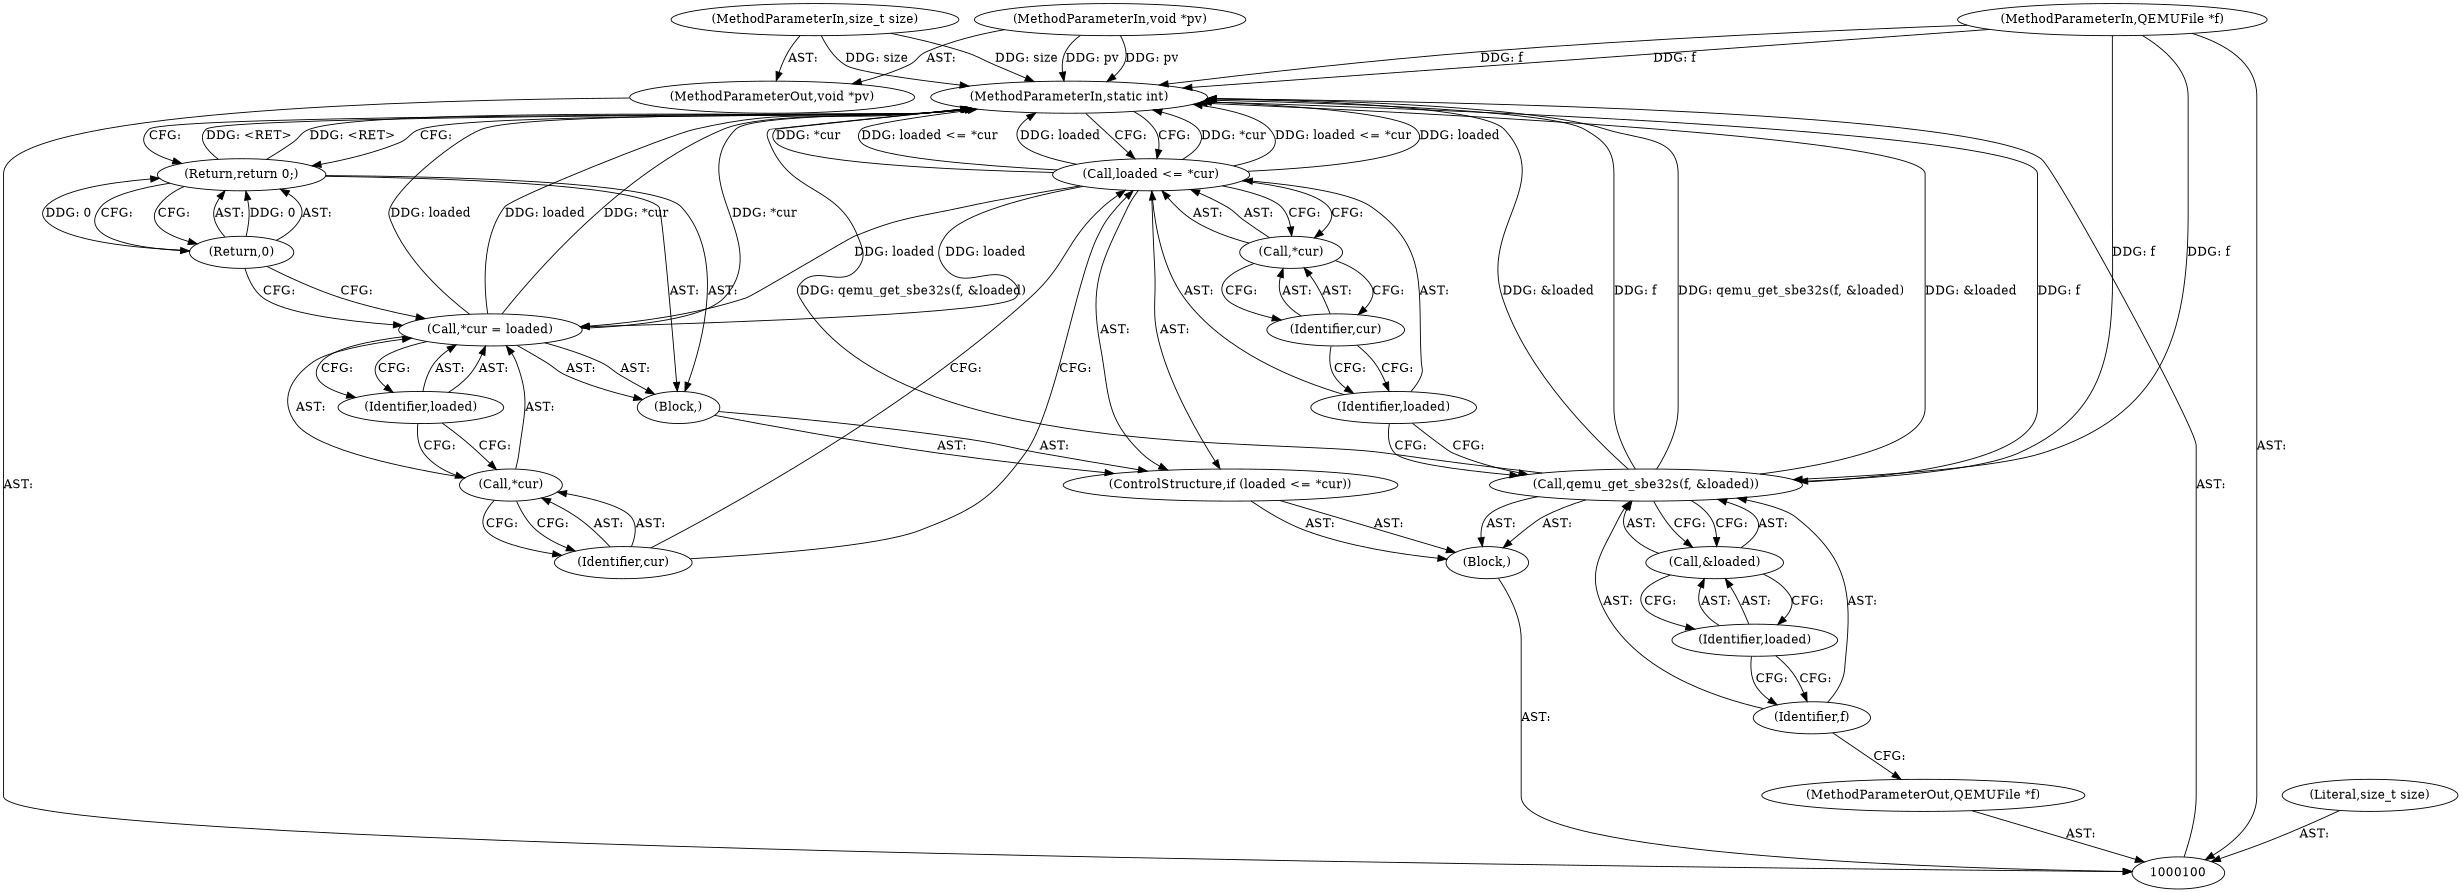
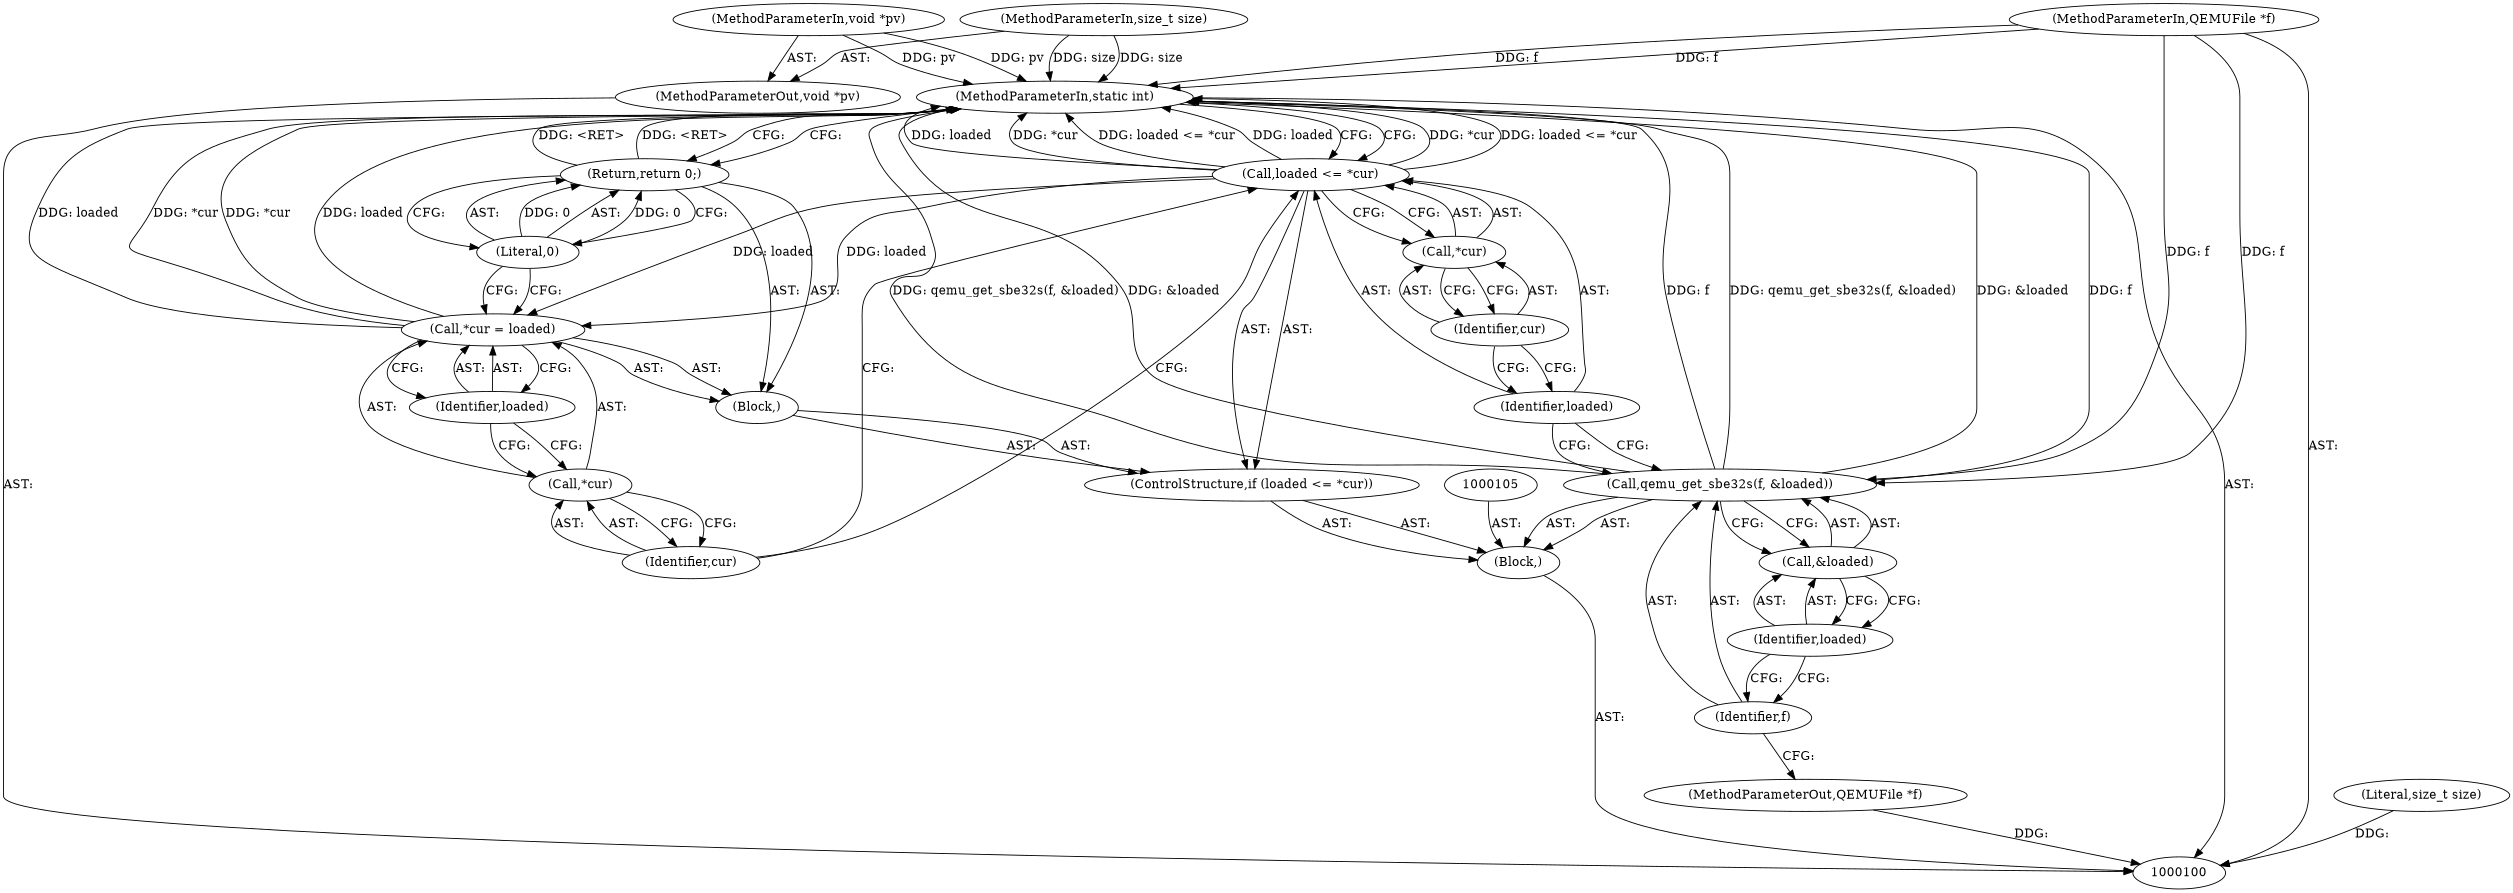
edge "1000100" -> "(MethodParameterIn,static int)": reversed
node "(Return,0)": label "(Return,0)" -> "(Literal,0)"
node "1000105": added
edge "(MethodParameterOut,QEMUFile *f)" -> "1000100": label "AST: " -> "DDG: "
edge "(Literal,size_t size)" -> "1000100": label "AST: " -> "DDG: "
